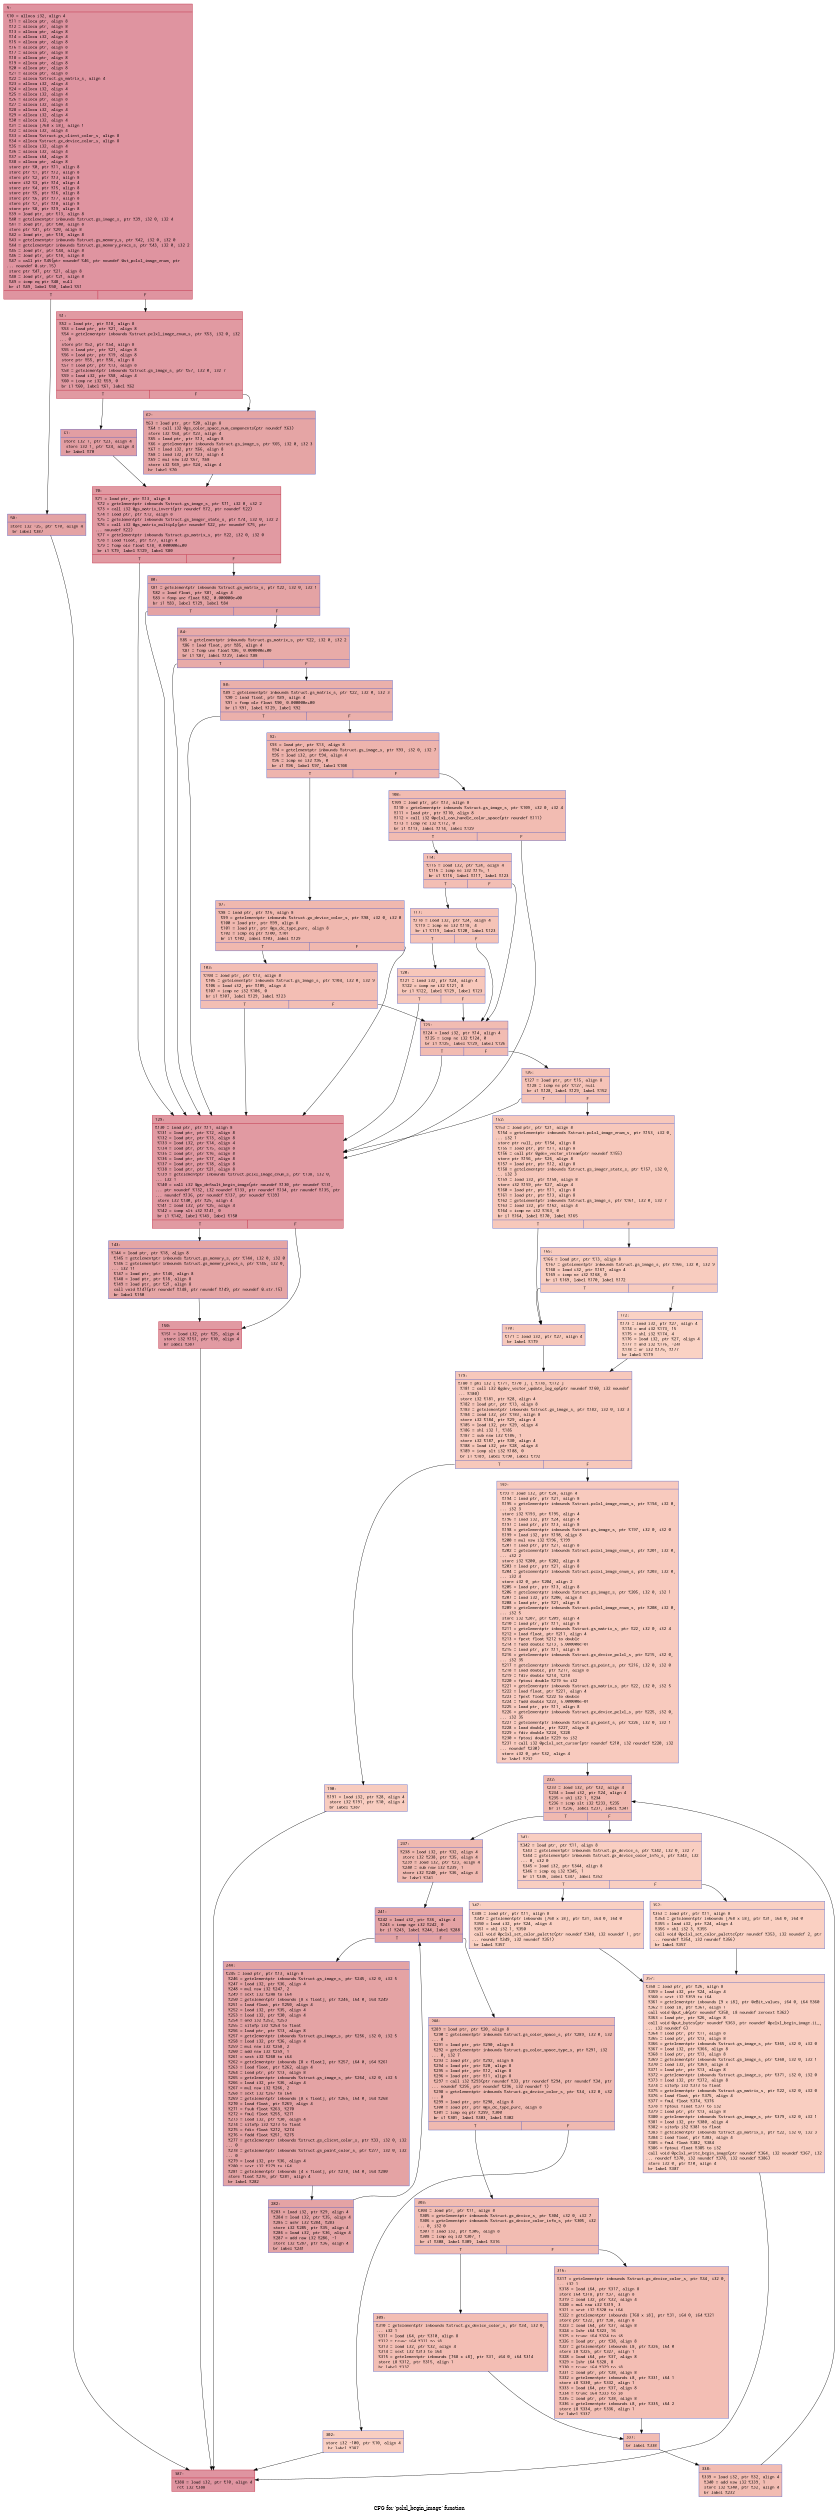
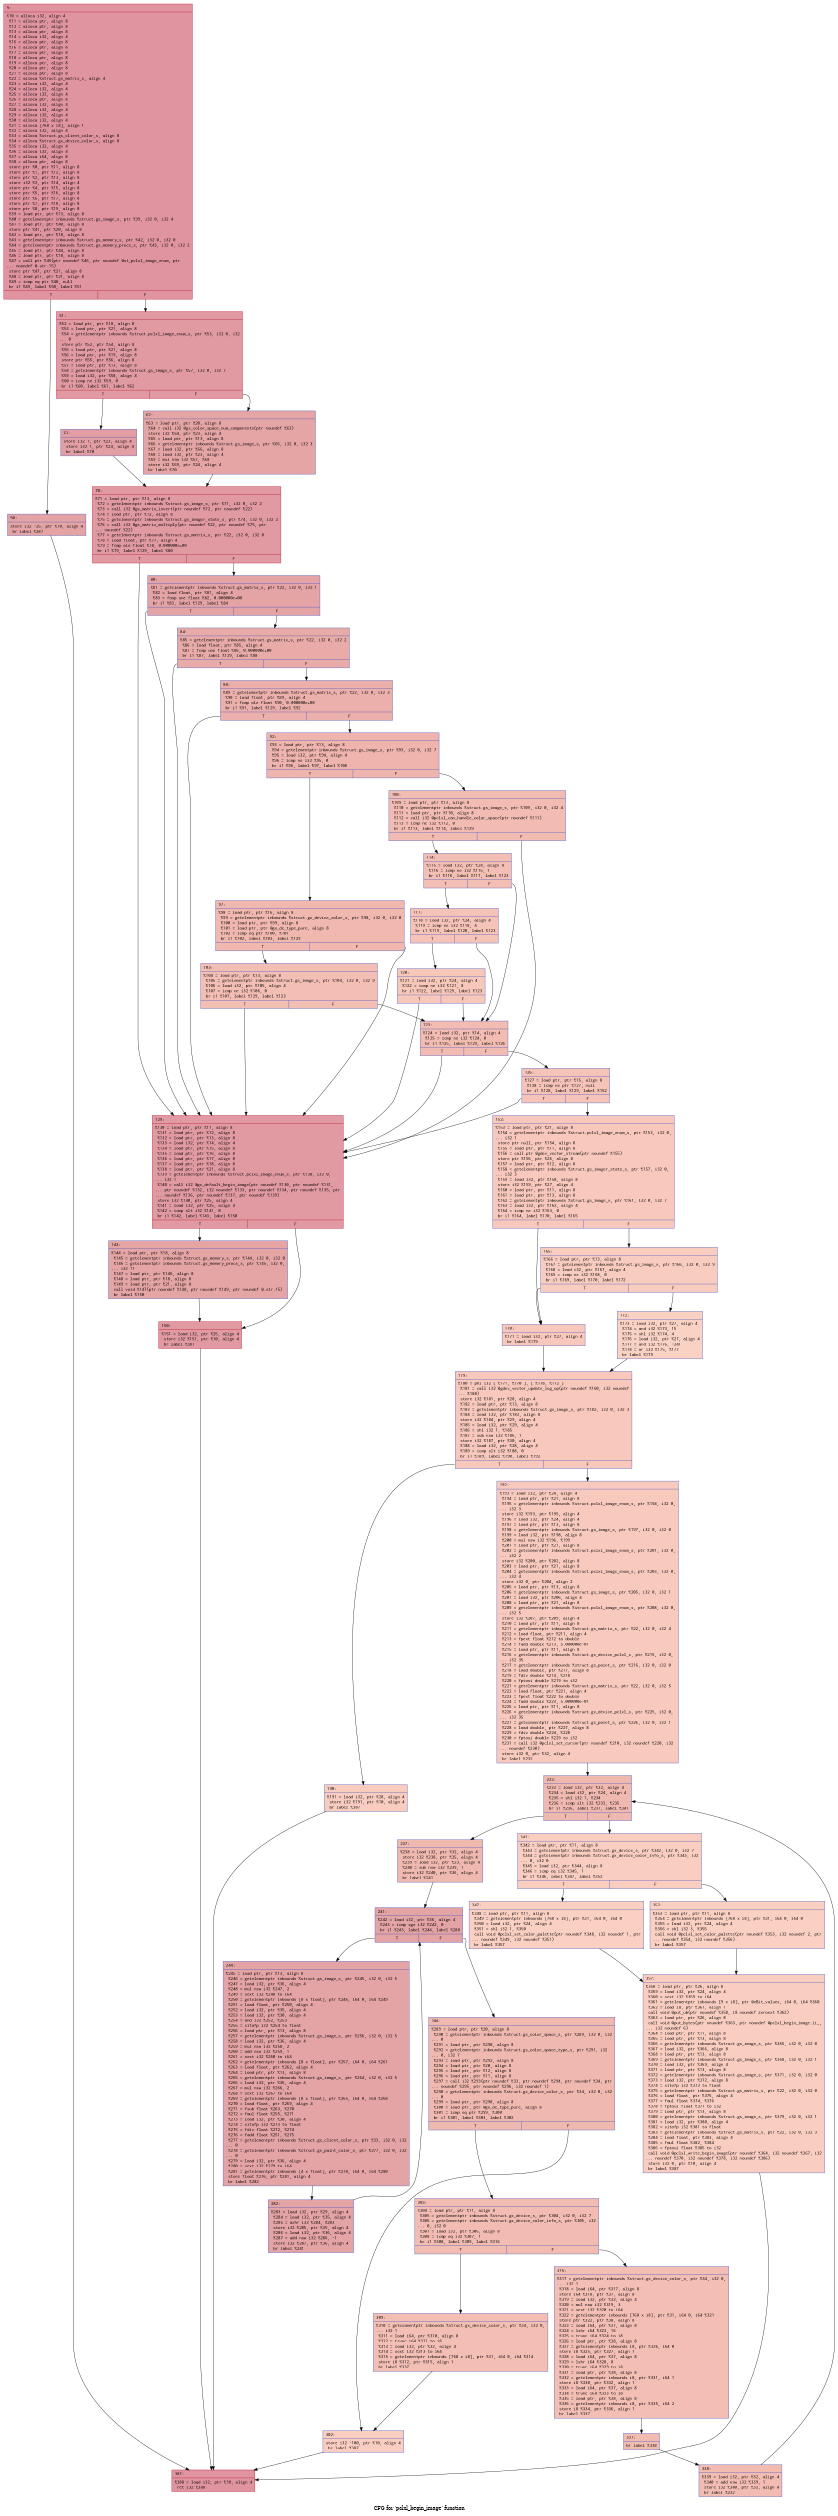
edge "309:" -> "337:": now "309:" -> "302:"
